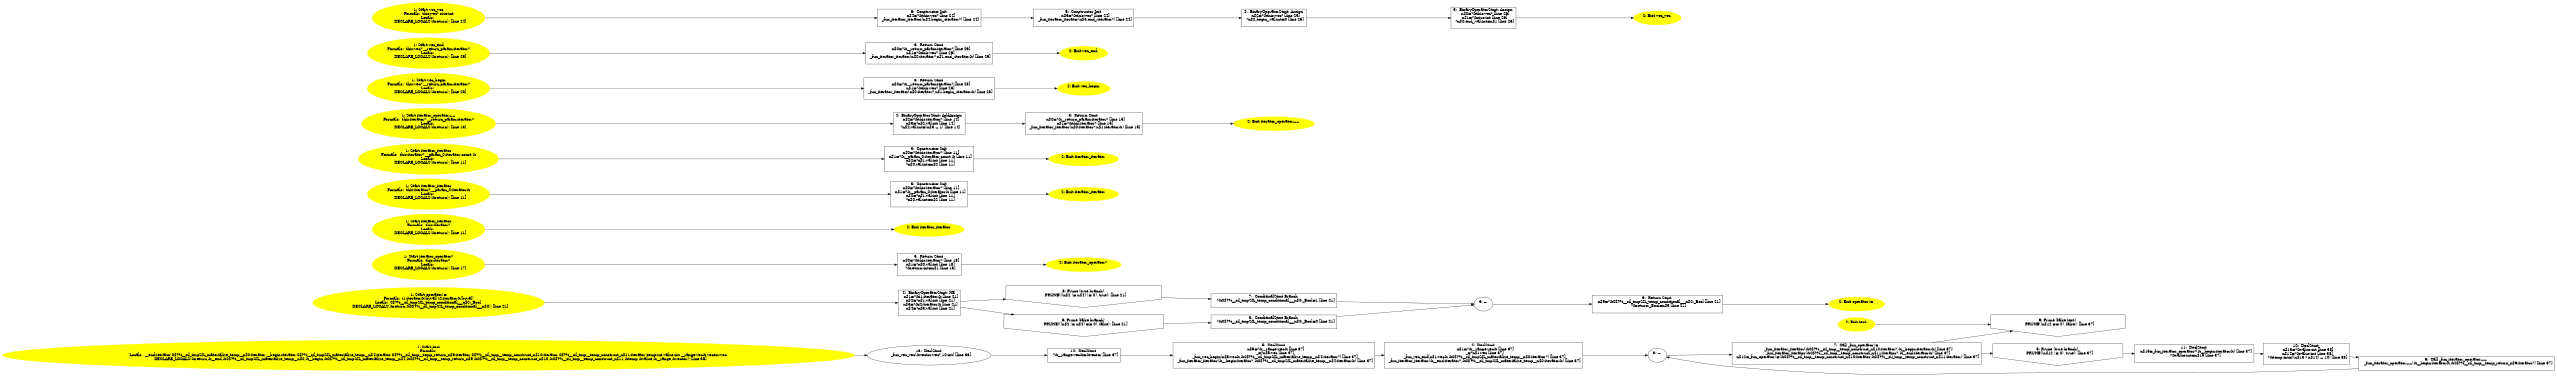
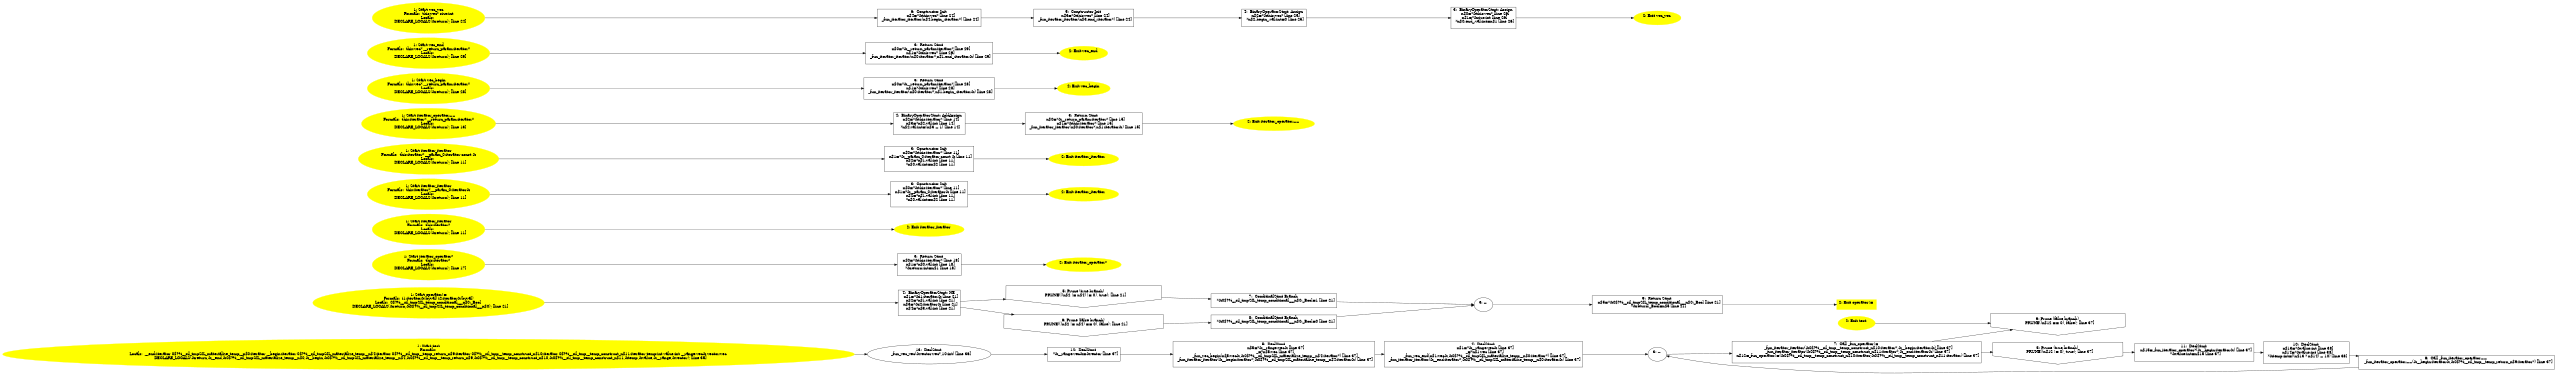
node "2: Exit operator!=": shape ellipse -> box
node "9: Prune (false test) PRUNE((n$12 == 0), false); [line 37]": label "9: Prune (false test) PRUNE((n$12 == 0), false); [line 37]" -> "9: Prune (false branch) PRUNE((n$12 == 0), false); [line 37]"
